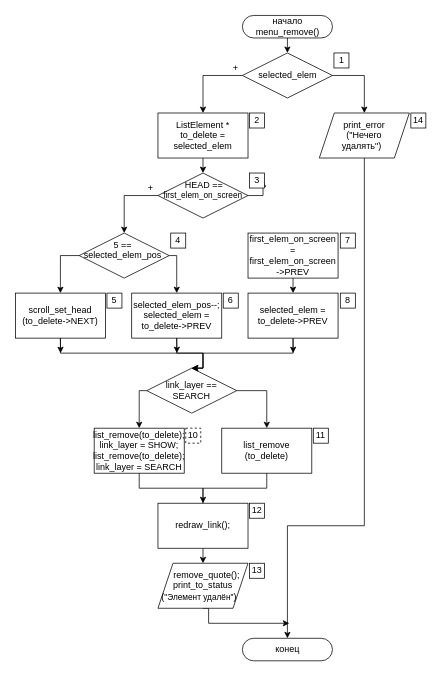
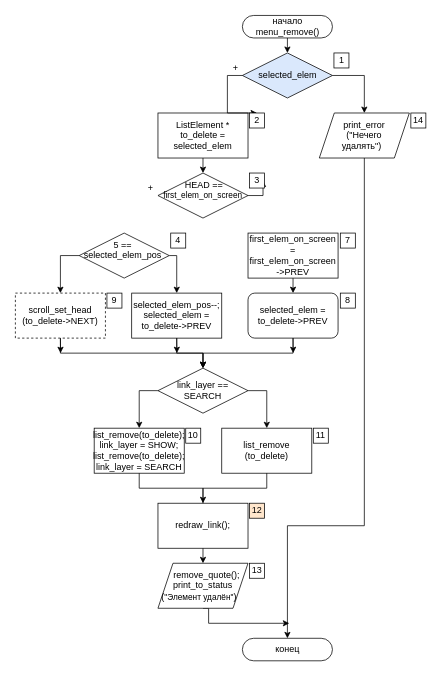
edge "selected_elem" -> "ListElement * to_delete = selected_elem": now "selected_elem" -> "2"
node "selected_elem": fillcolor #ffffff -> #dae8fc
edge "HEAD == first_elem_on_screen" -> "5 == selected_elem_pos": removed
node "5": label "5" -> "9"
node "6": removed
node "scroll_set_head (to_delete->NEXT)": style solid -> dashed
node "selected_elem = to_delete->PREV": shape rectangle -> rounded rectangle
node "link_layer == SEARCH": moved (192, 390) -> (203, 390)
node "10": style dashed -> solid
node "12": fillcolor #ffffff -> #ffe6cc
